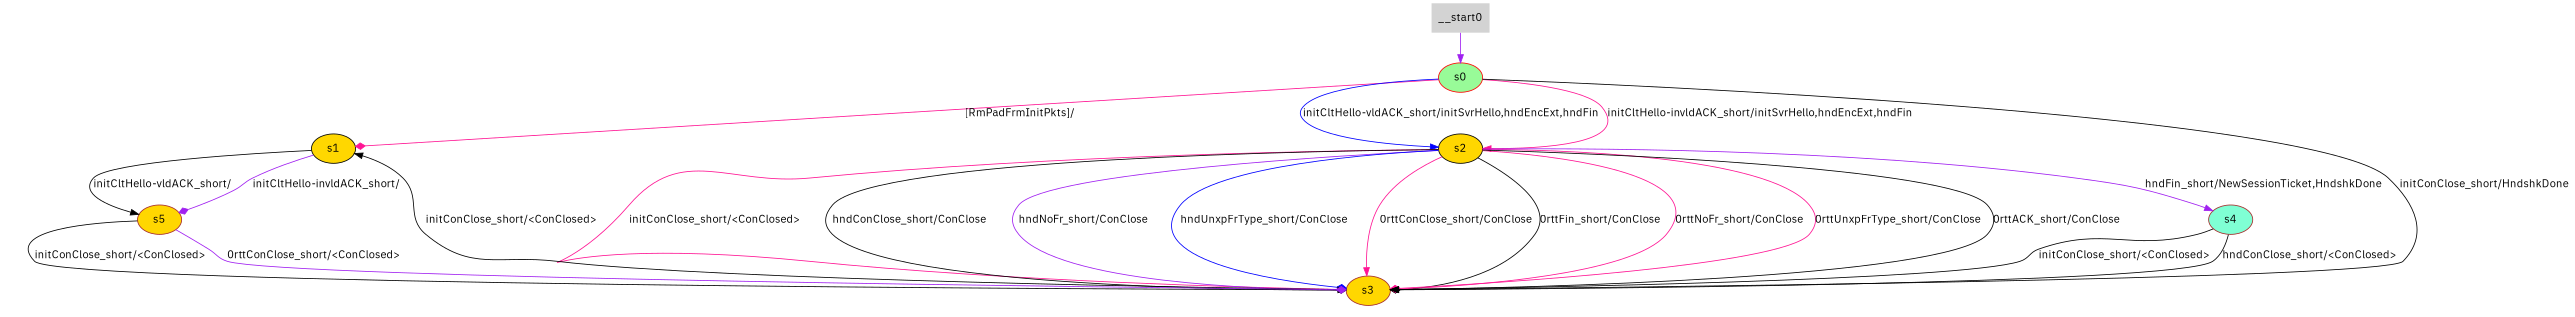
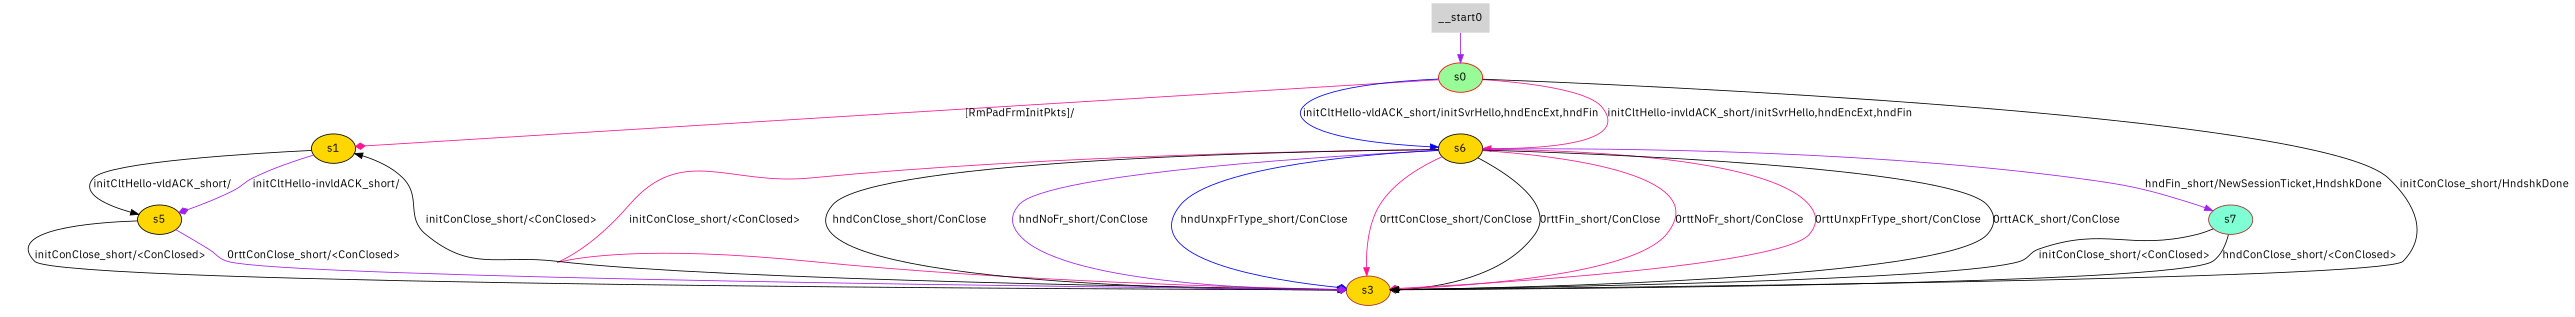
node "s2": label "s2" -> "s6"
node "s5": color brown -> black
node "s4": label "s4" -> "s7"
